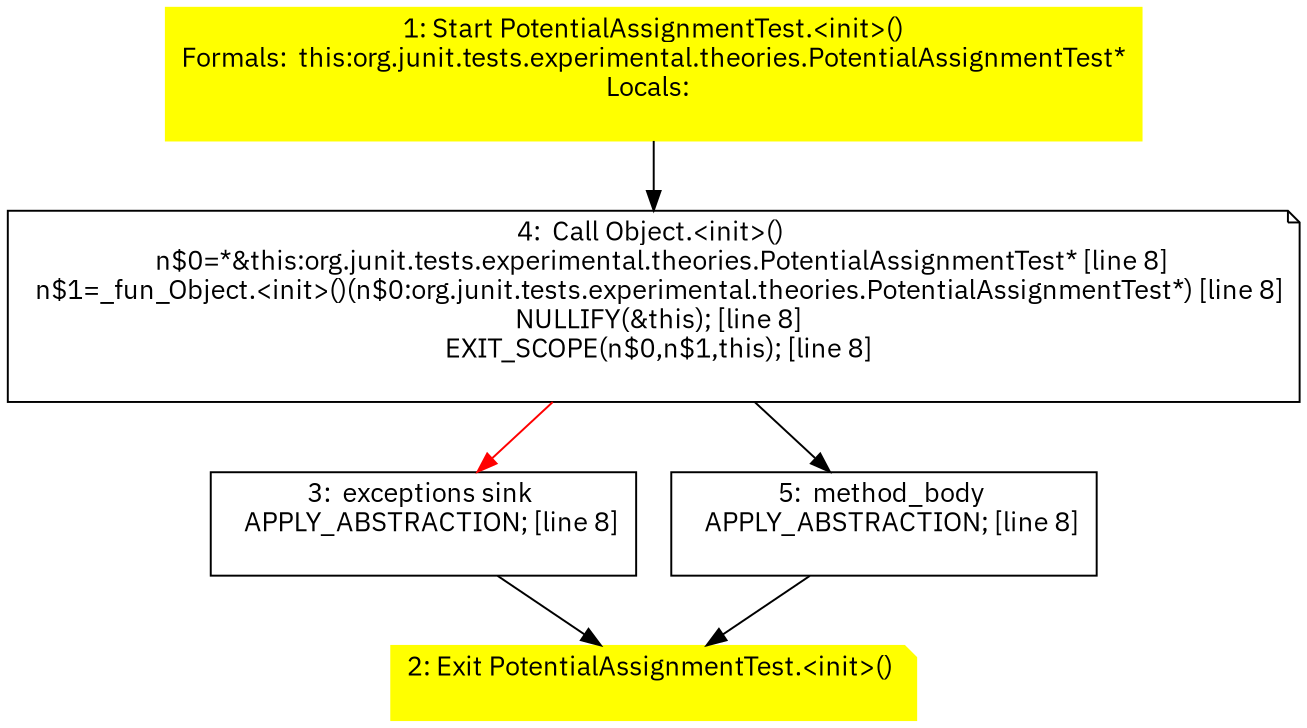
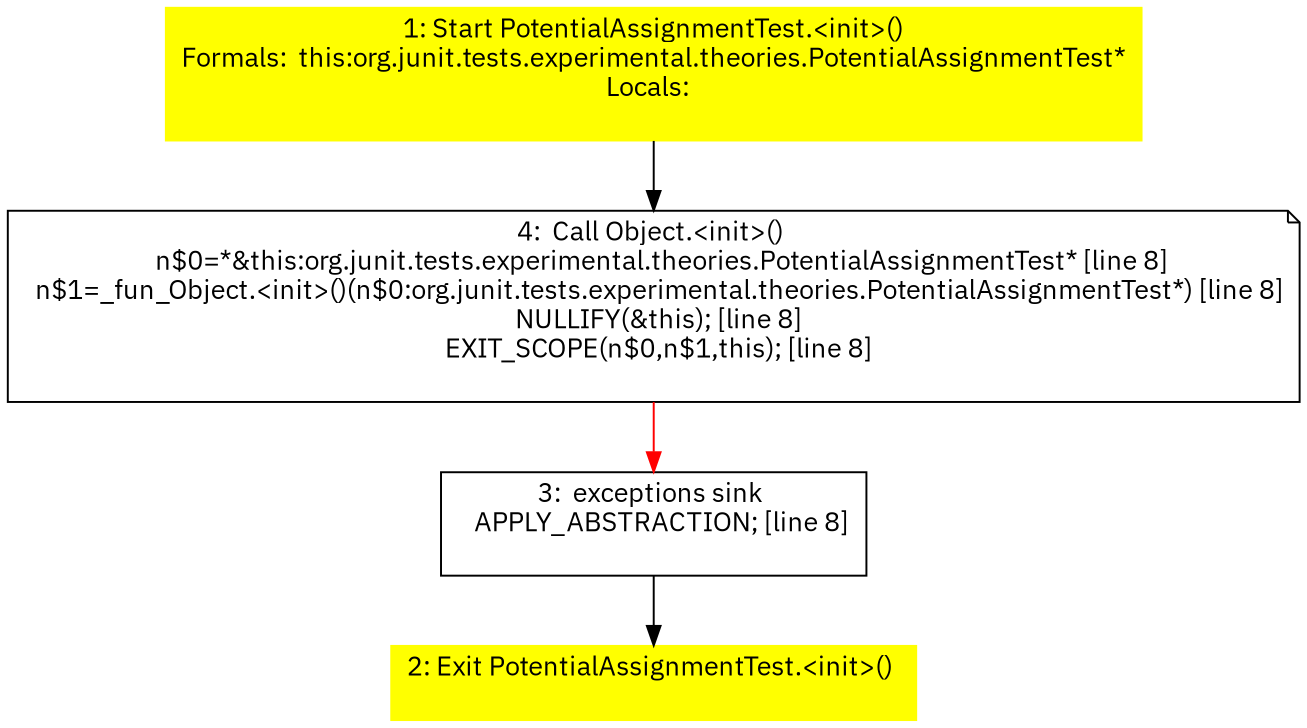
node "5:  method_body APPLY_ABSTRACTION; [line 8]": removed
node "2: Exit PotentialAssignmentTest.<init>()": shape note -> box
